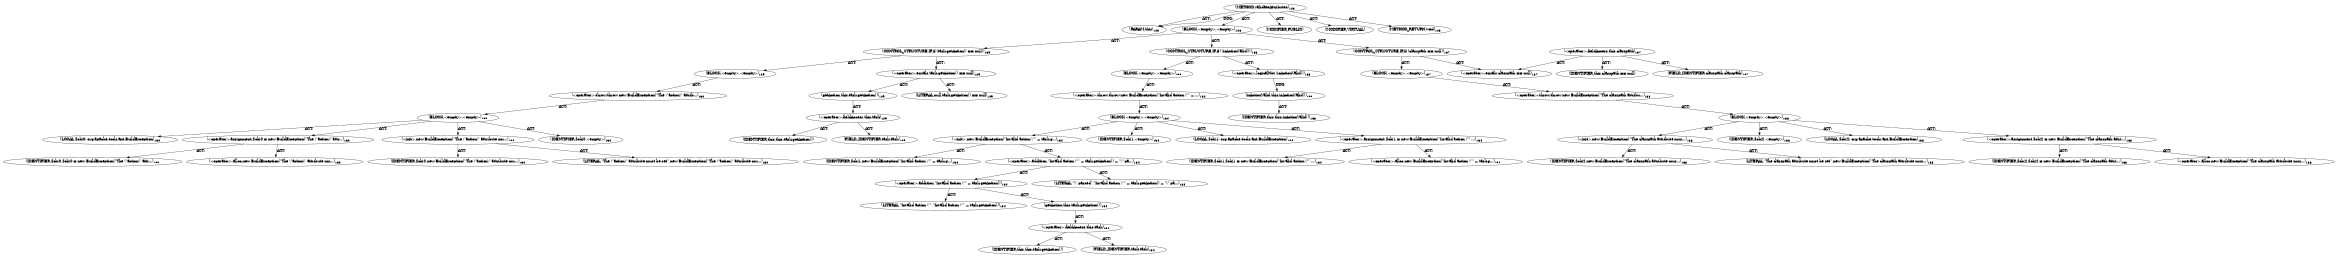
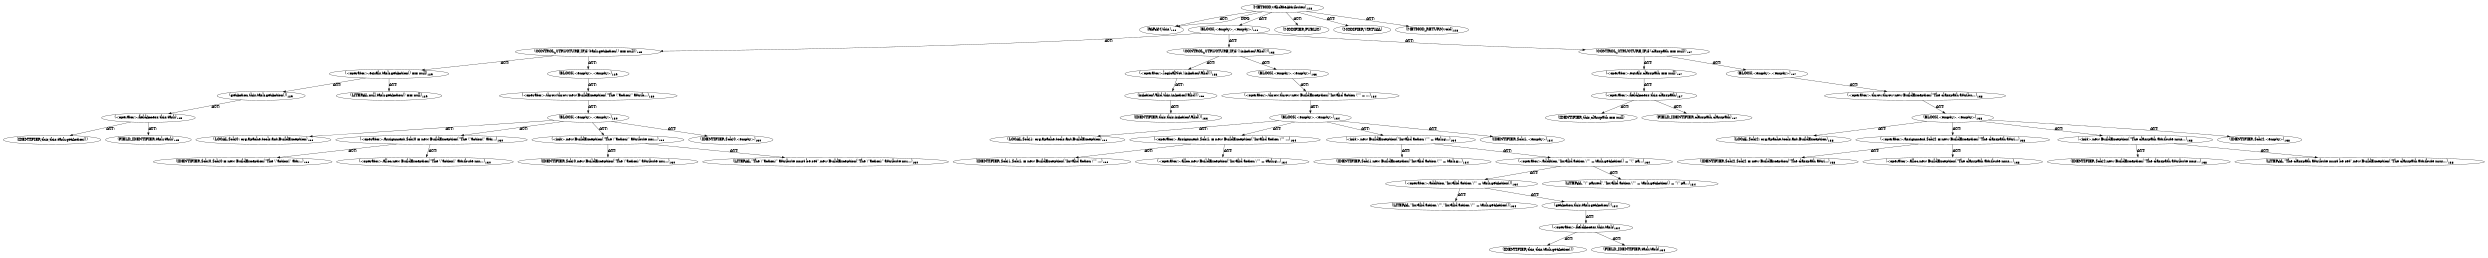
edge "(<operator>.fieldAccess,this.classpath)" -> "(<operator>.equals,classpath == null)": reversed
edge "(<operator>.logicalNot,!isActionValid())" -> "(isActionValid,this.isActionValid())": label "DDG: " -> "AST: "
